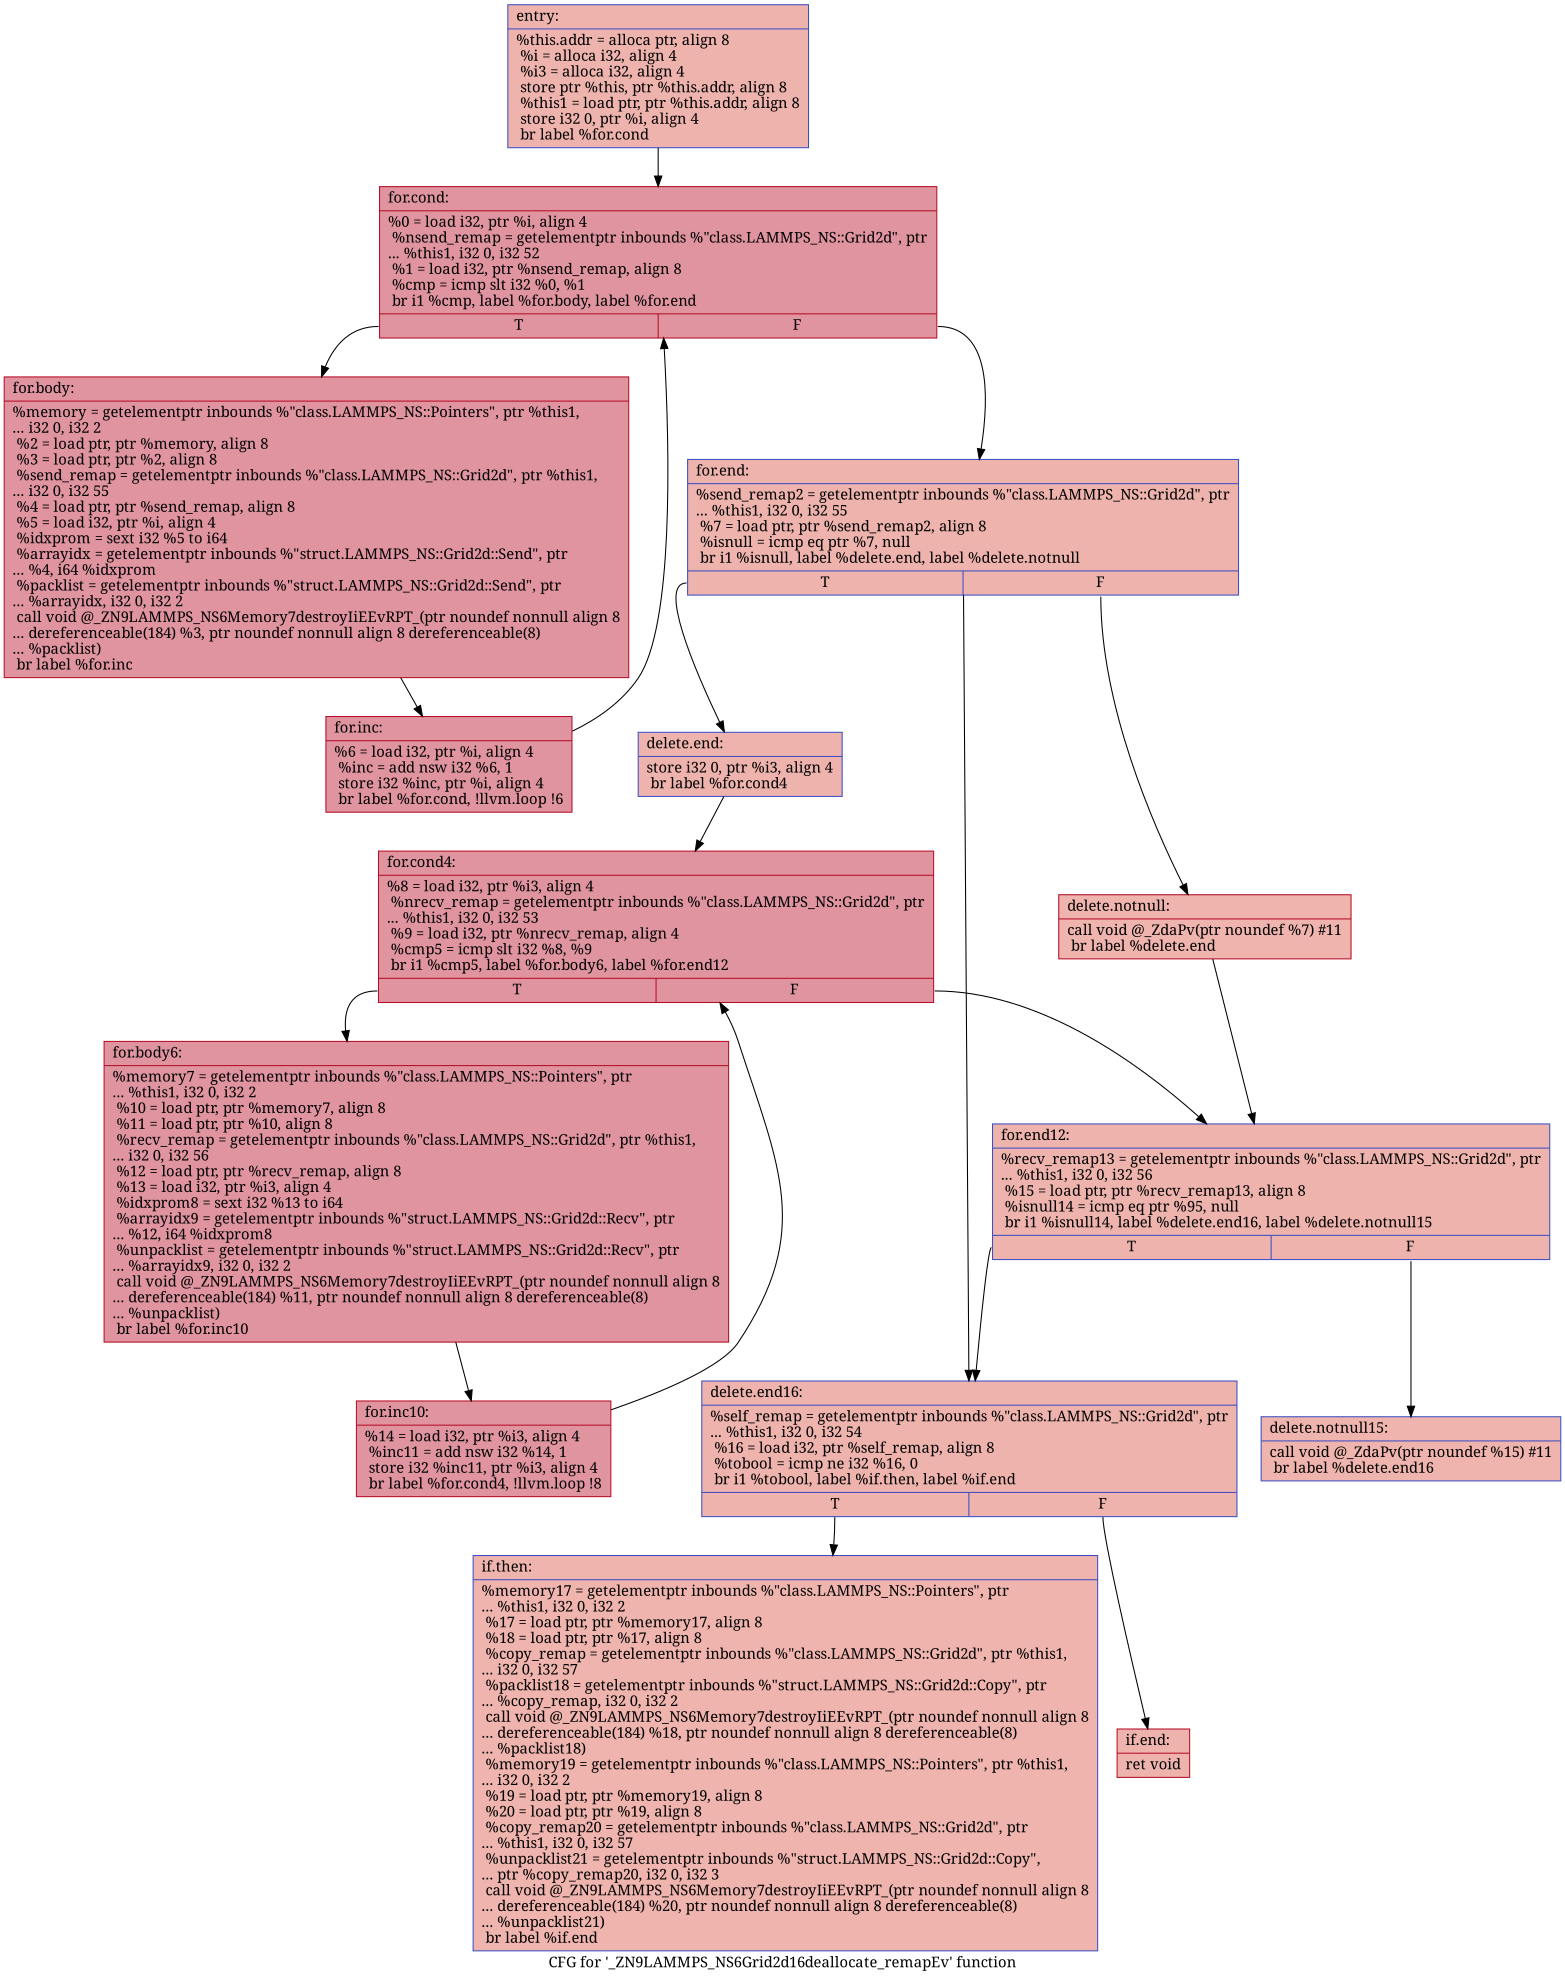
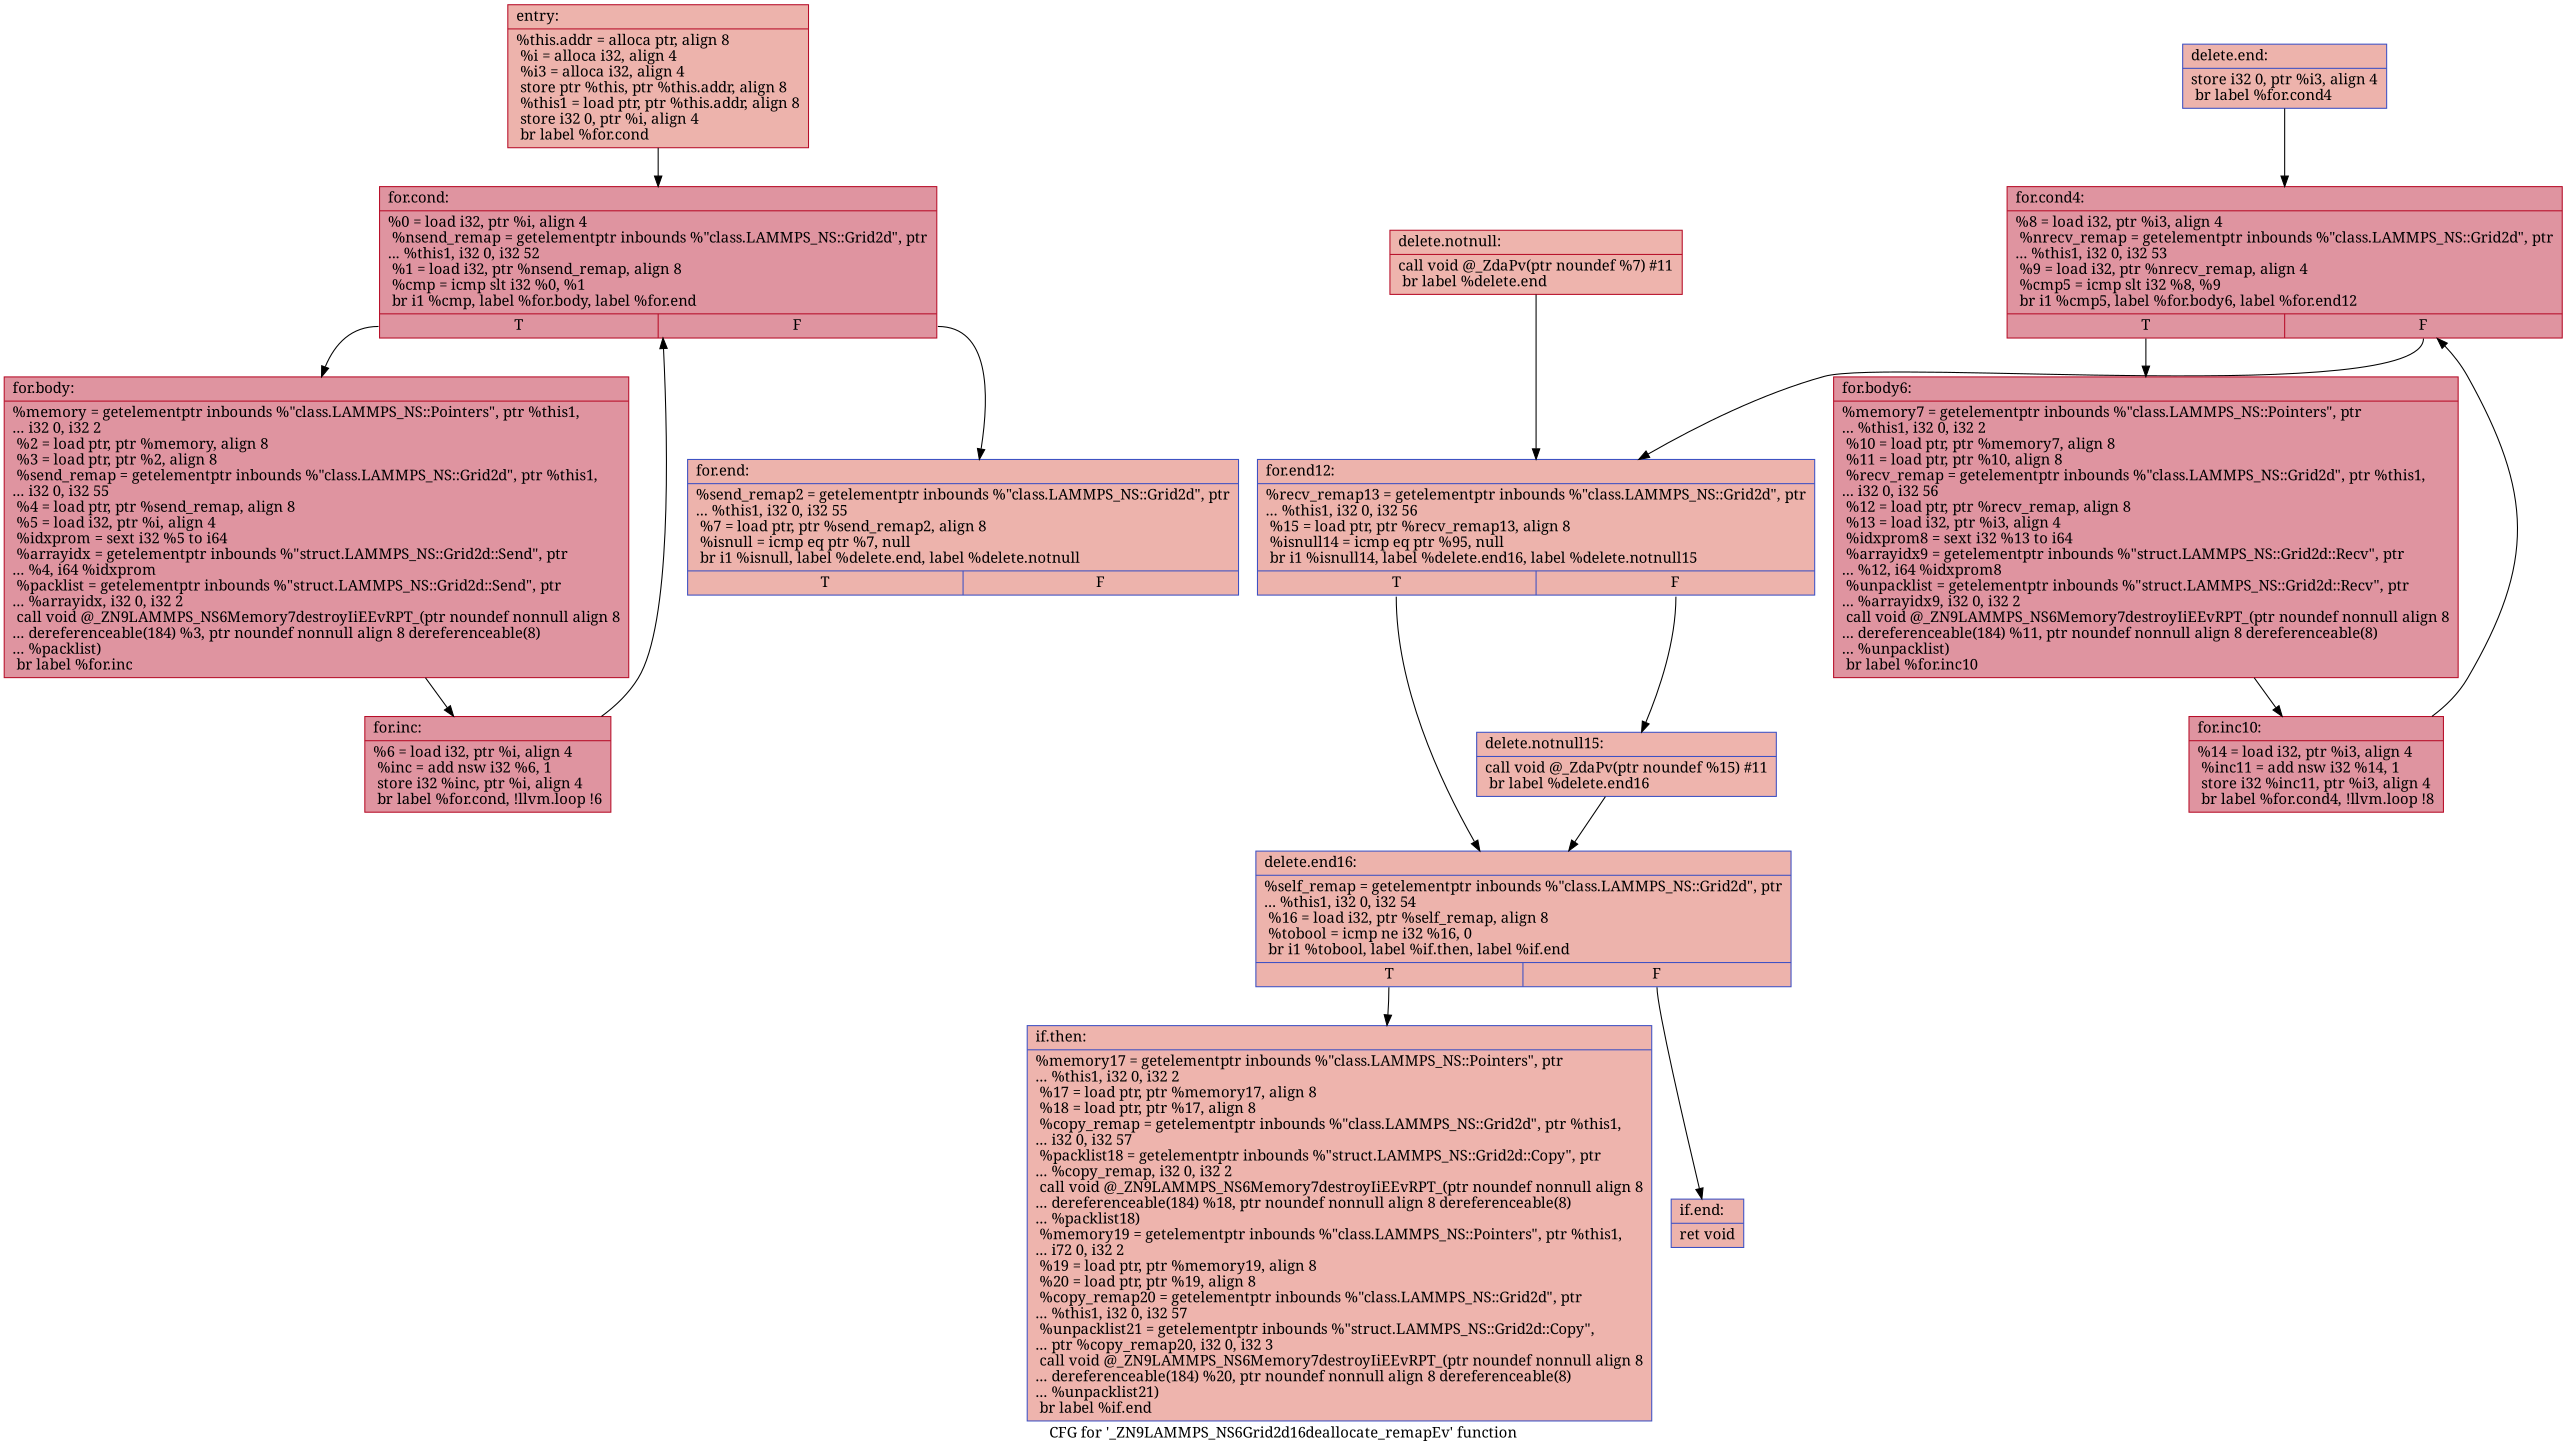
node "entry:": color #3d50c3ff -> #b70d28ff
edge "for.end:" -> "delete.end:": removed
edge "for.end:" -> "delete.notnull:": removed
edge "for.end:" -> "delete.end16:": now "delete.notnull15:" -> "delete.end16:"
node "if.end:": color #b70d28ff -> #3d50c3ff
node "if.then:": text "... i32 0, i32 2" -> "... i72 0, i32 2"
